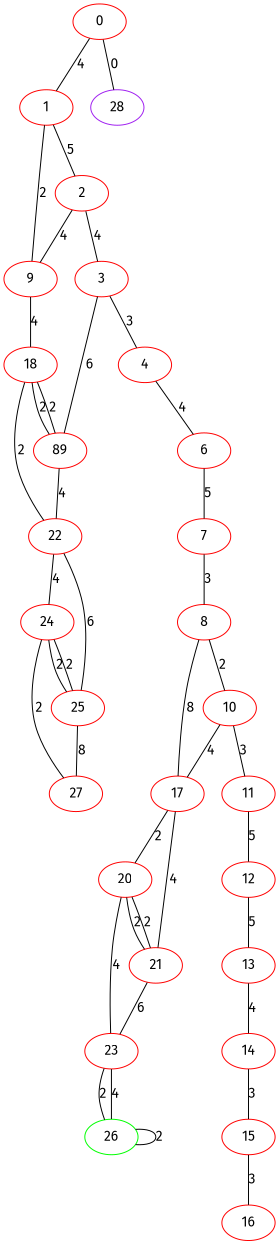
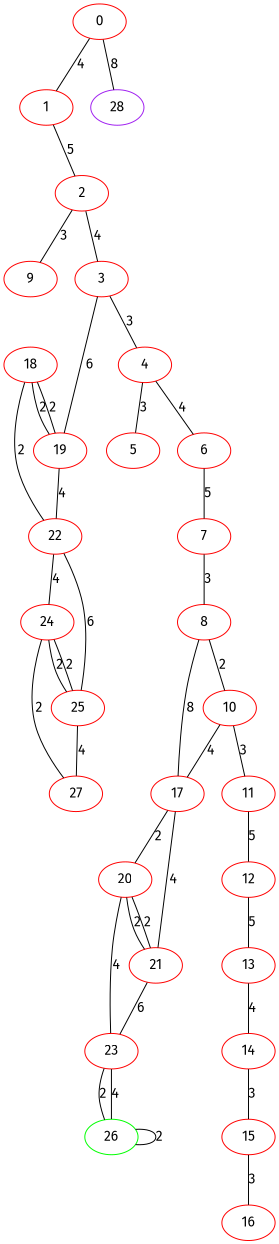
edge "0" -- "28": label "0" -> "8"
edge "1" -- "9": removed, label "2"
edge "2" -- "9": label "4" -> "3"
edge "9" -- "18": removed, label "4"
node "89": label "89" -> "19"
node "5": added
edge "25" -- "27": label "8" -> "4"
